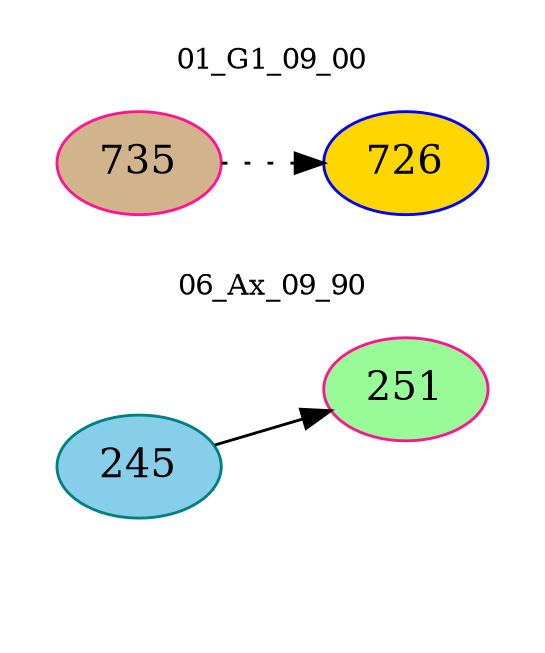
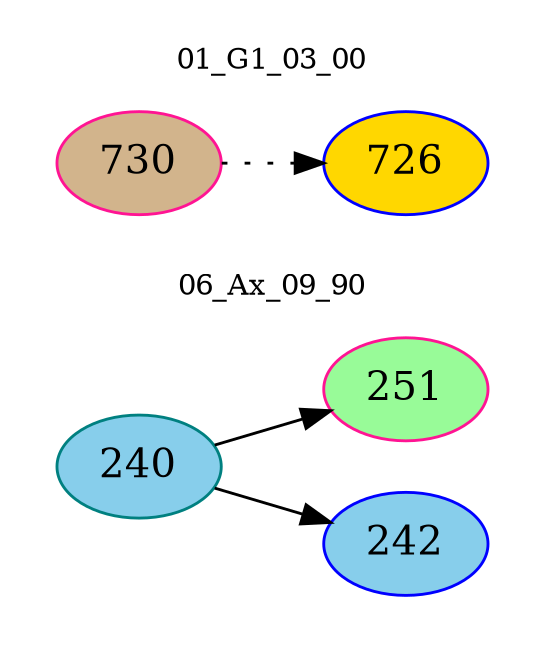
cluster "01_G1_09_00": label "01_G1_09_00" -> "01_G1_03_00"
node "735": label "735" -> "730"
node "245": label "245" -> "240"
node "242": added
